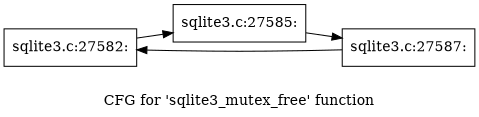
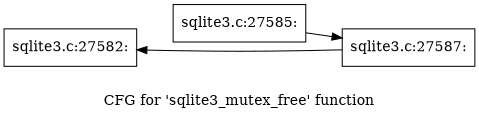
edge "sqlite3.c:27582:" -> "sqlite3.c:27585:": removed
